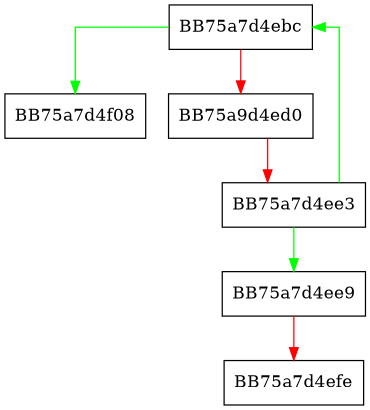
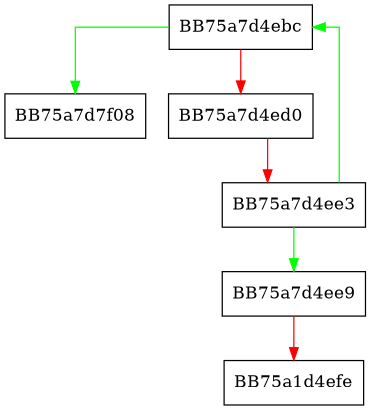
node "BB75a7d4f08": label "BB75a7d4f08" -> "BB75a7d7f08"
node "BB75a9d4ed0": label "BB75a9d4ed0" -> "BB75a7d4ed0"
node "BB75a7d4efe": label "BB75a7d4efe" -> "BB75a1d4efe"
